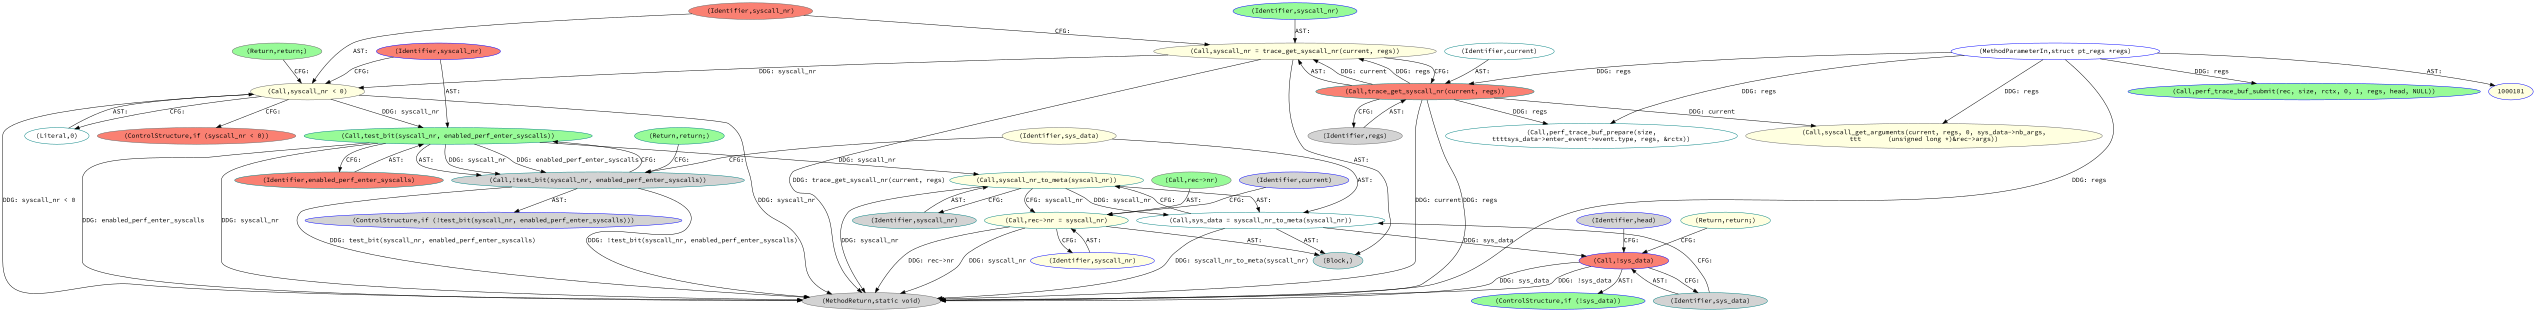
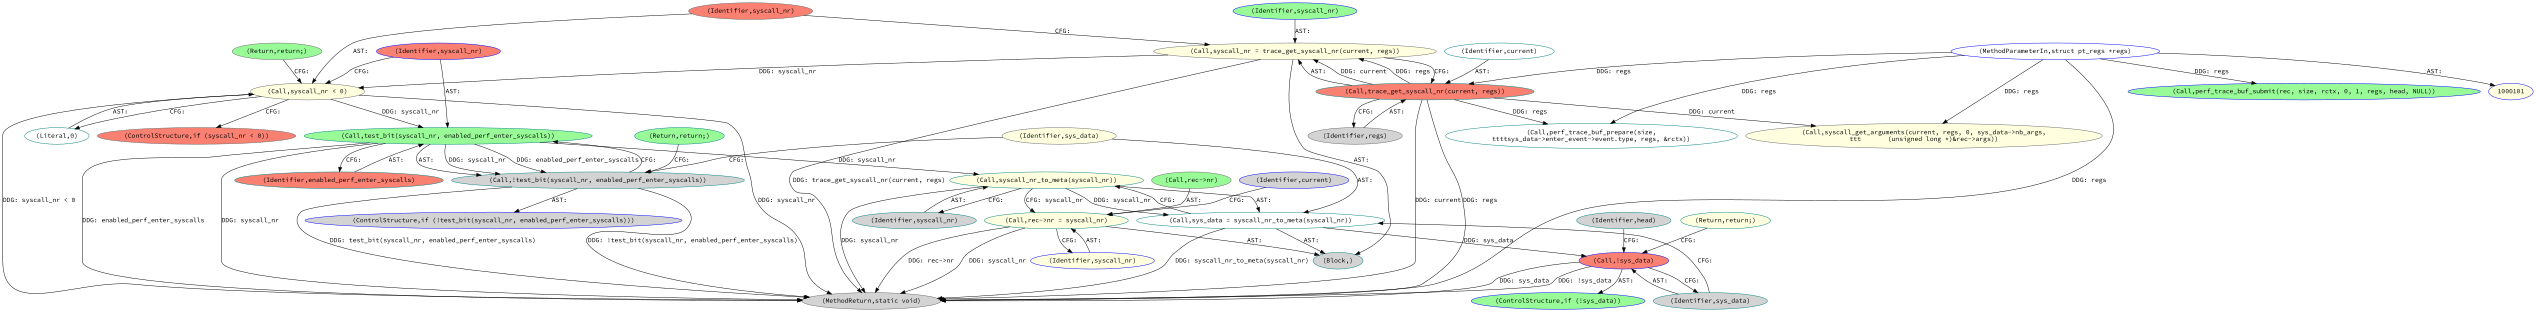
node "(Identifier,head)": color blue -> teal
